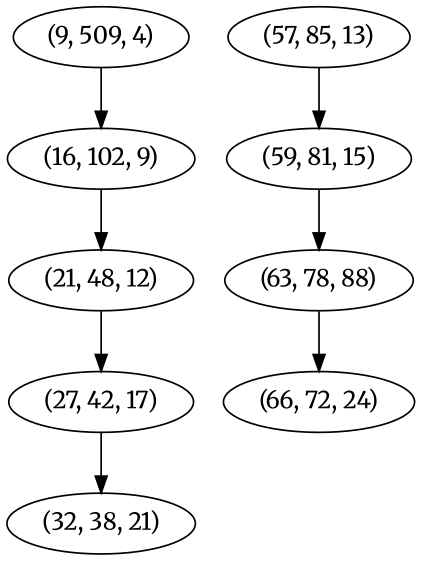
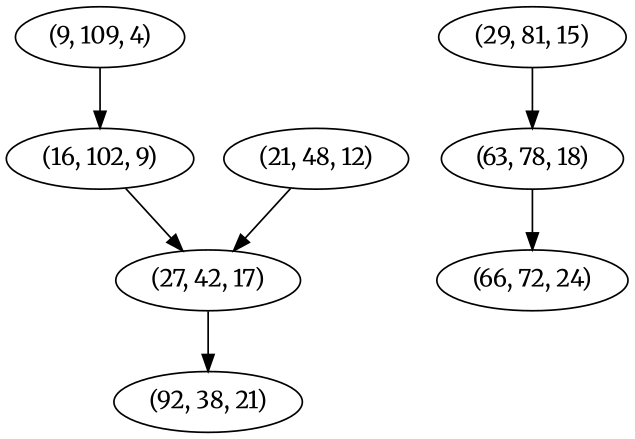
node "(9, 509, 4)": label "(9, 509, 4)" -> "(9, 109, 4)"
node "(57, 85, 13)": removed
node "(59, 81, 15)": label "(59, 81, 15)" -> "(29, 81, 15)"
edge "(16, 102, 9)" -> "(21, 48, 12)": now "(16, 102, 9)" -> "(27, 42, 17)"
node "(63, 78, 88)": label "(63, 78, 88)" -> "(63, 78, 18)"
node "(32, 38, 21)": label "(32, 38, 21)" -> "(92, 38, 21)"
